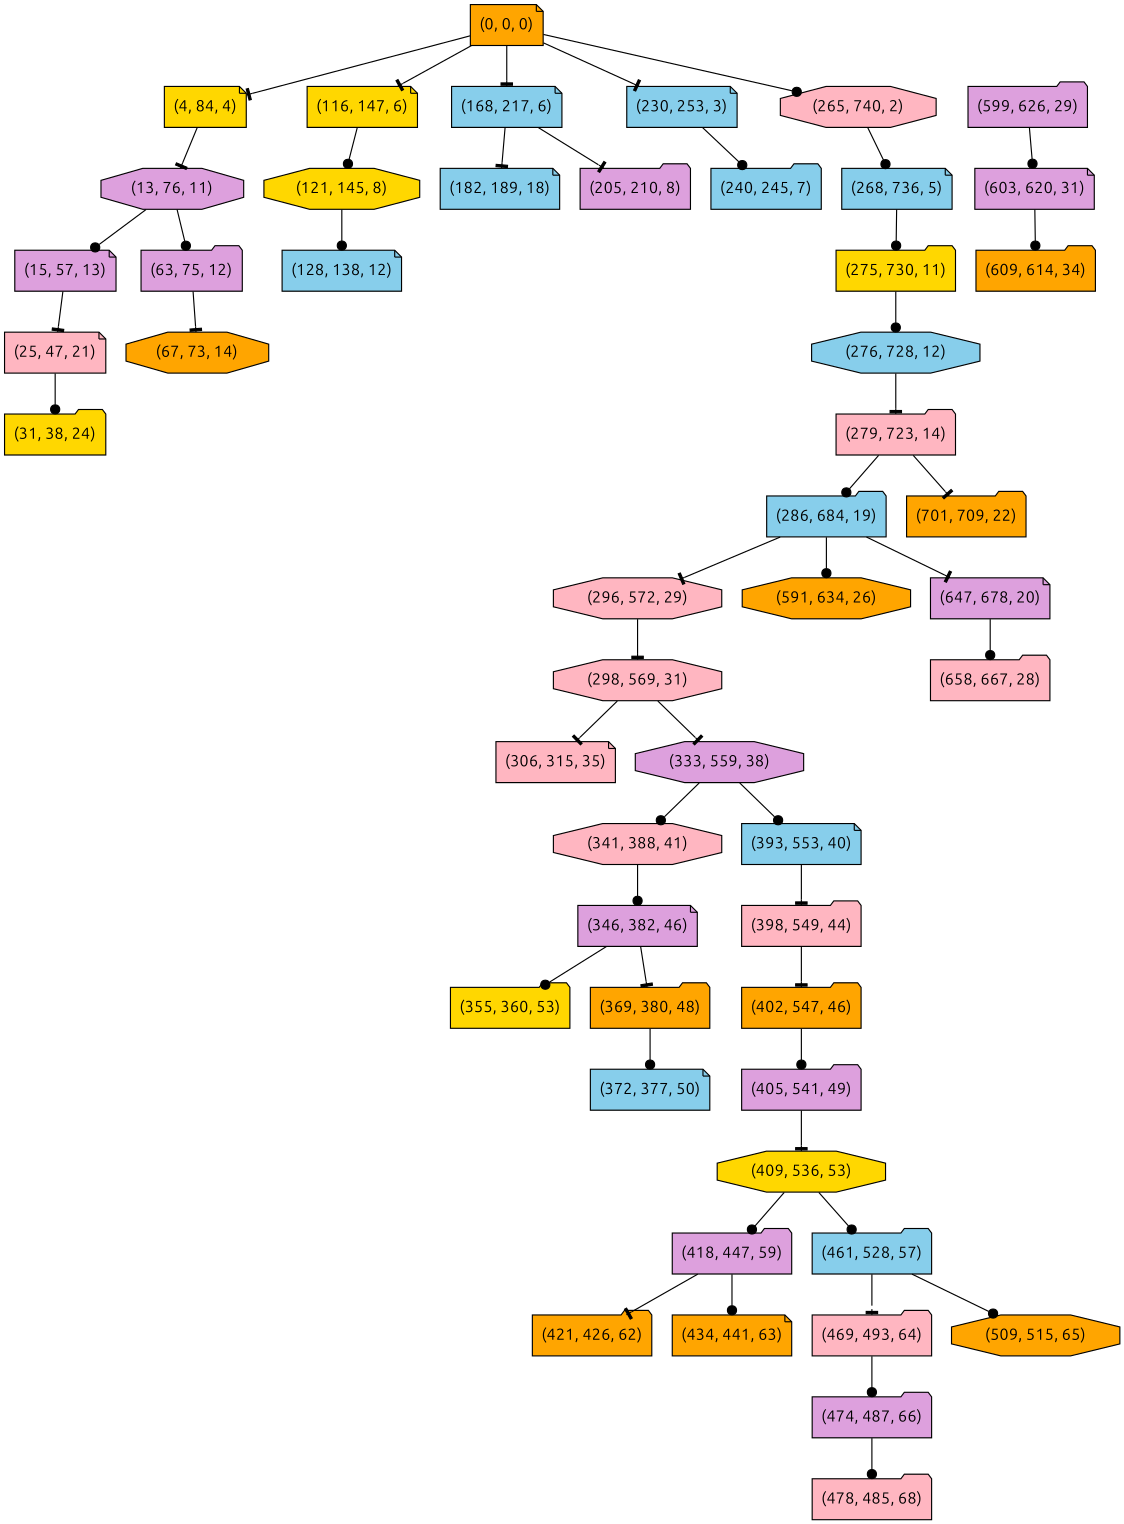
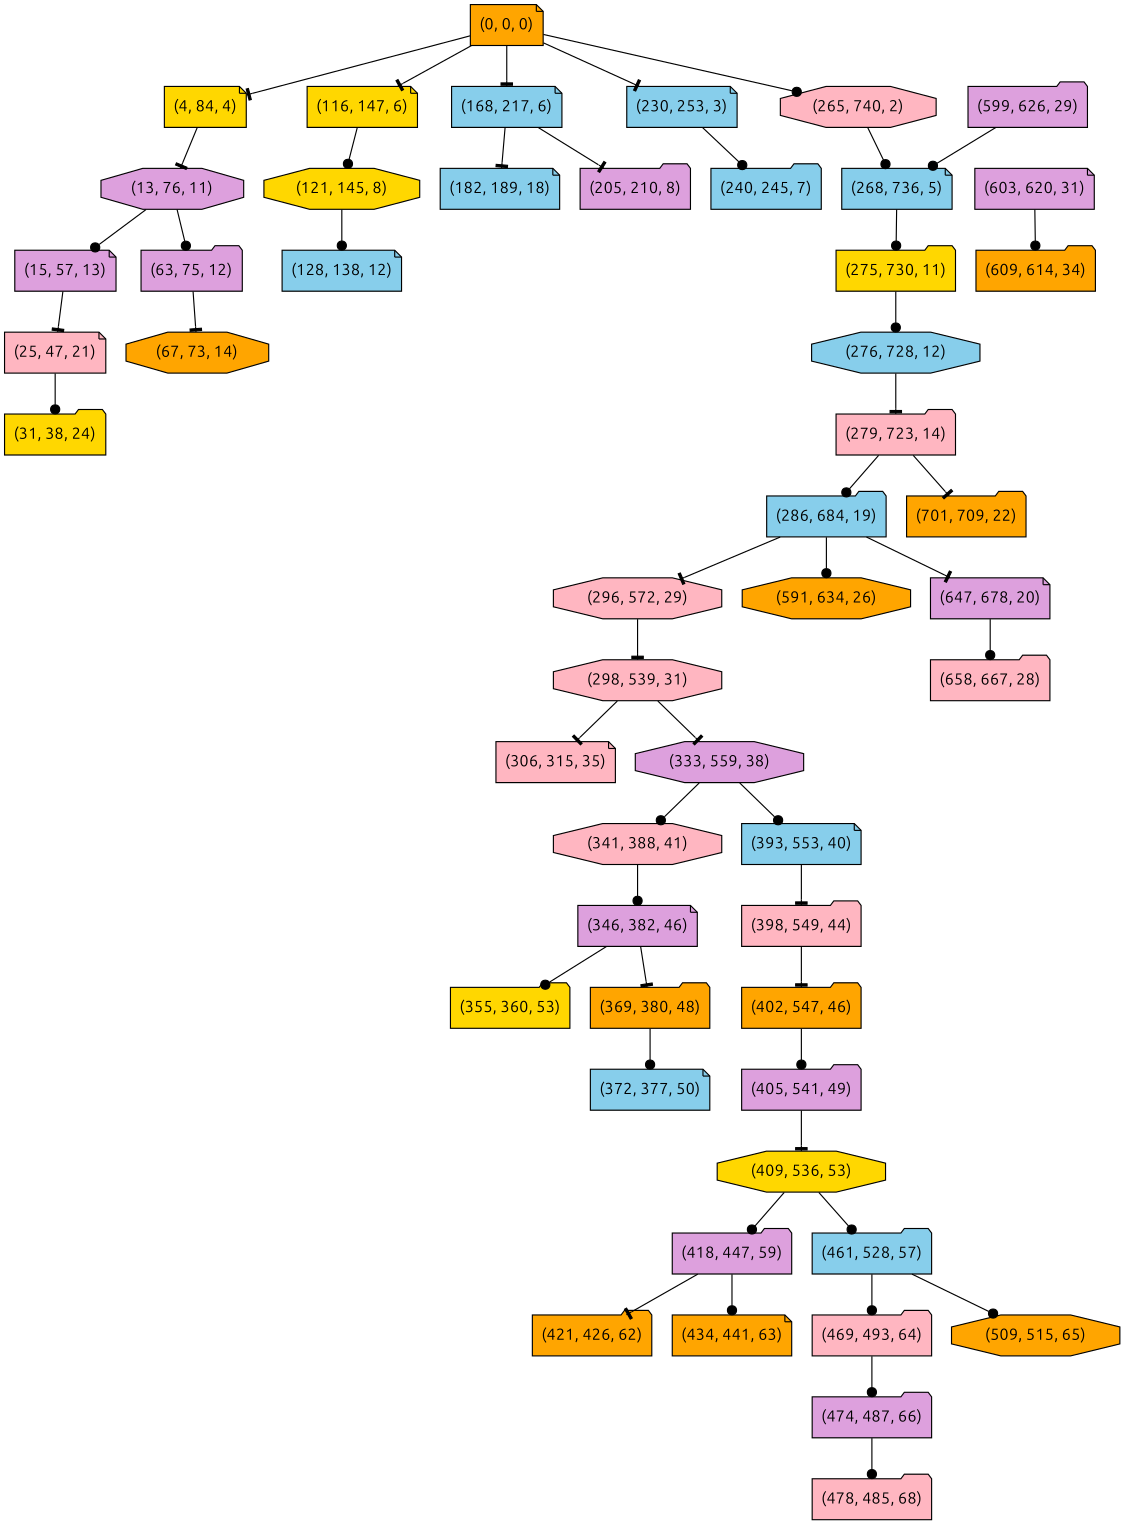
edge "(599, 626, 29)" -> "(603, 620, 31)": now "(599, 626, 29)" -> "(268, 736, 5)"
node "(298, 569, 31)": label "(298, 569, 31)" -> "(298, 539, 31)"
edge "(461, 528, 57)" -> "(469, 493, 64)": arrowhead tee -> dot
